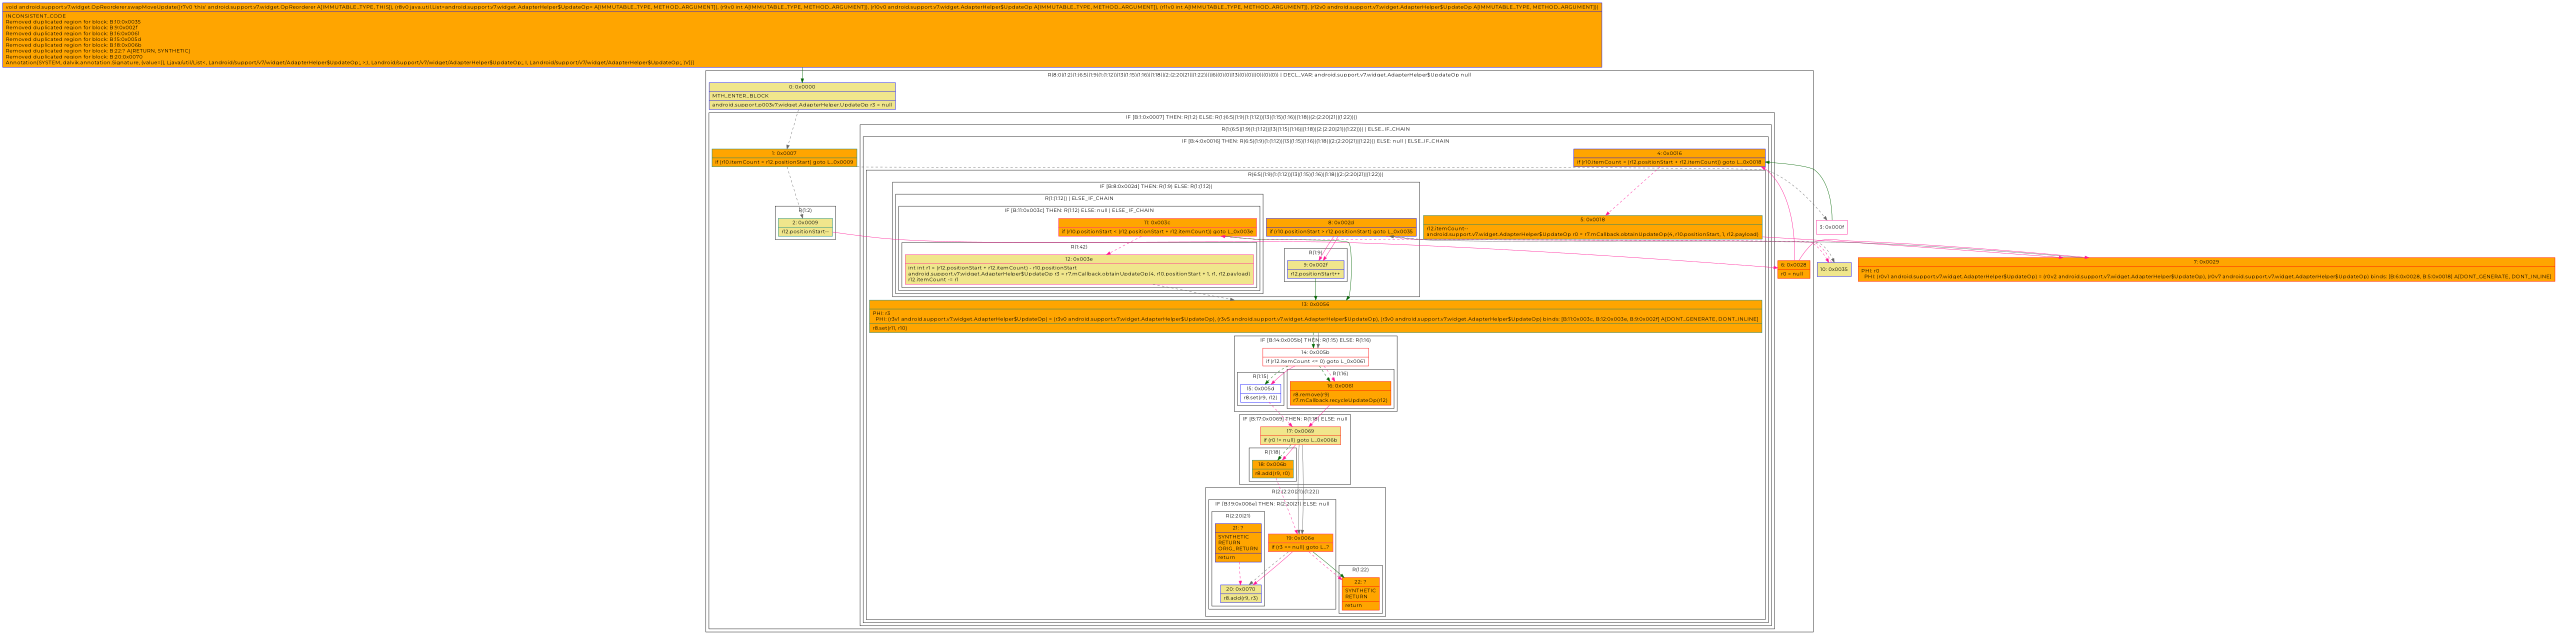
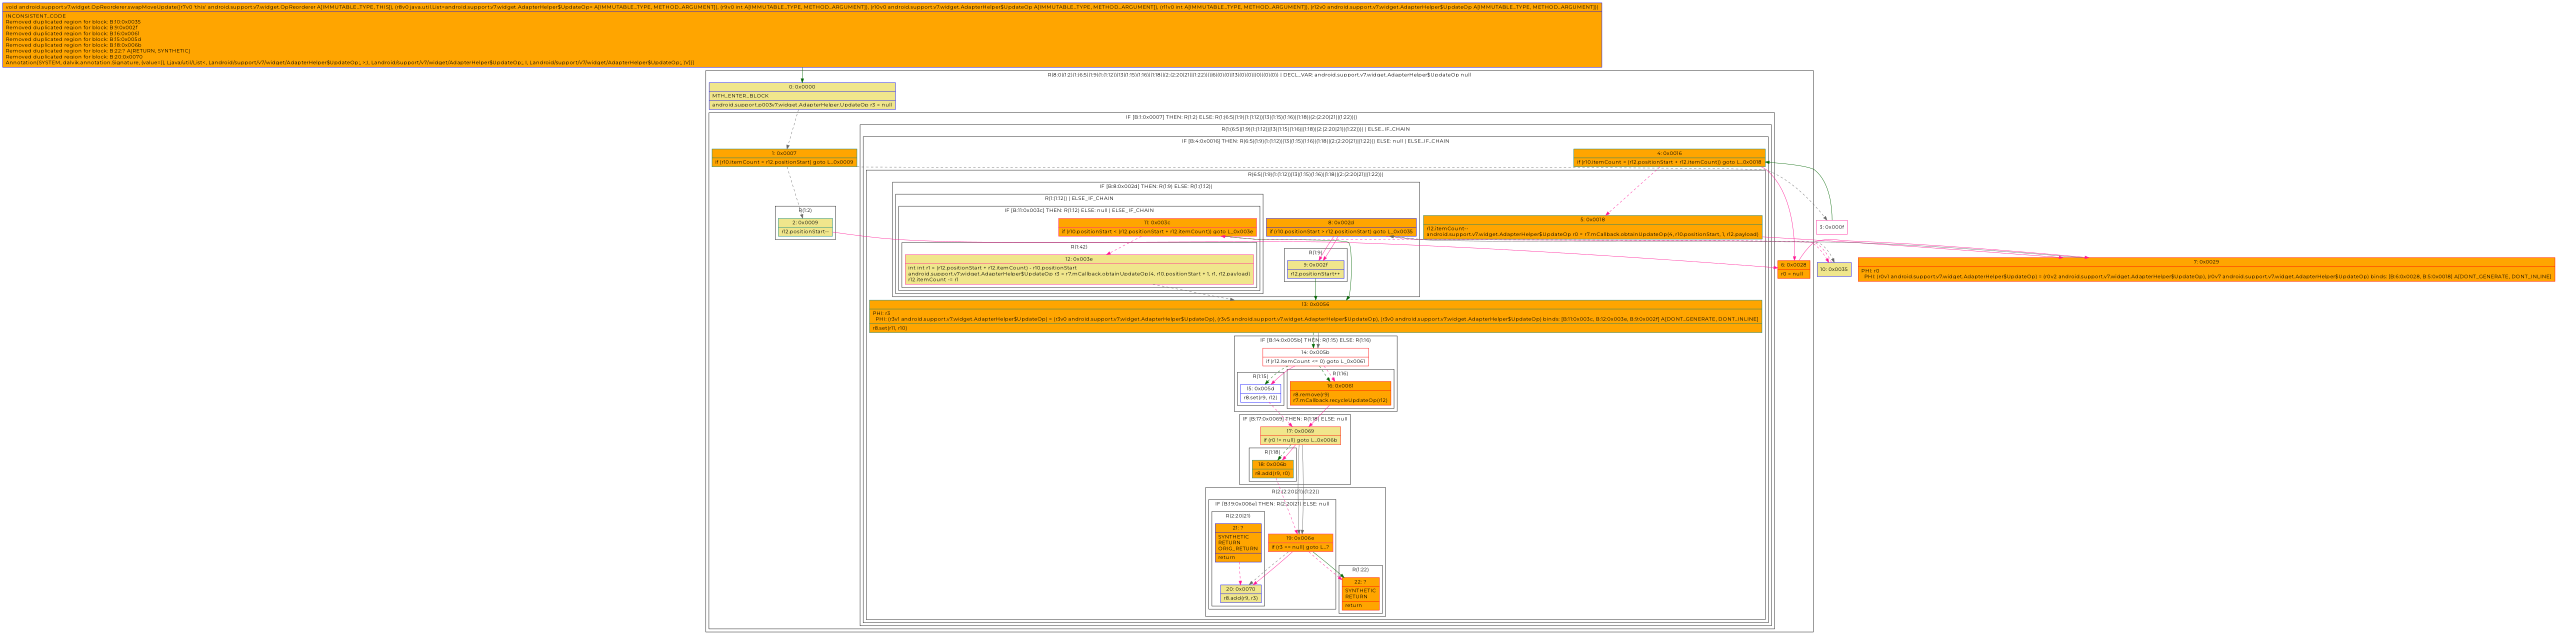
node "4: 0x0016": color blue -> teal
edge "6: 0x0028" -> "4: 0x0016": reversed
